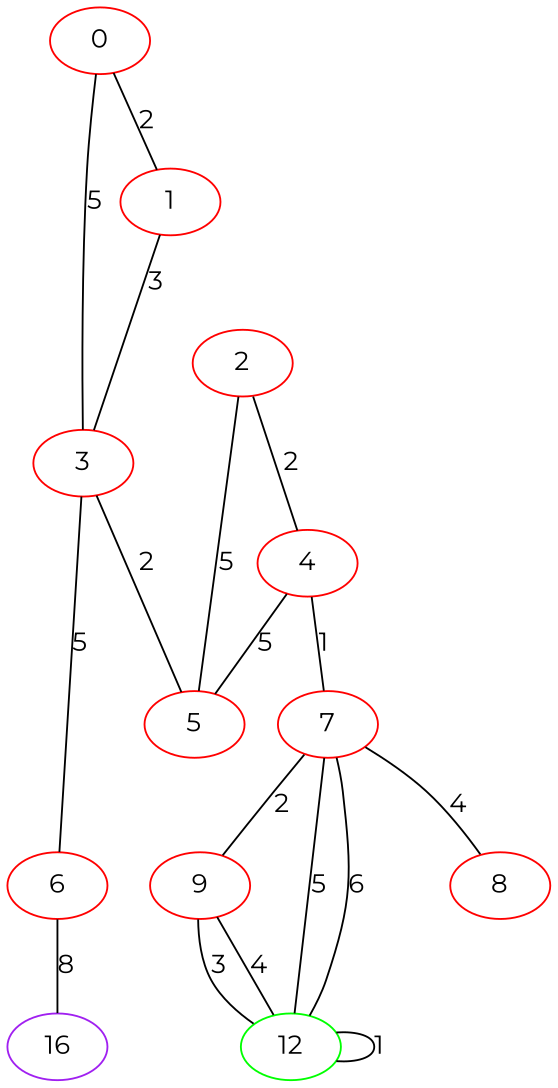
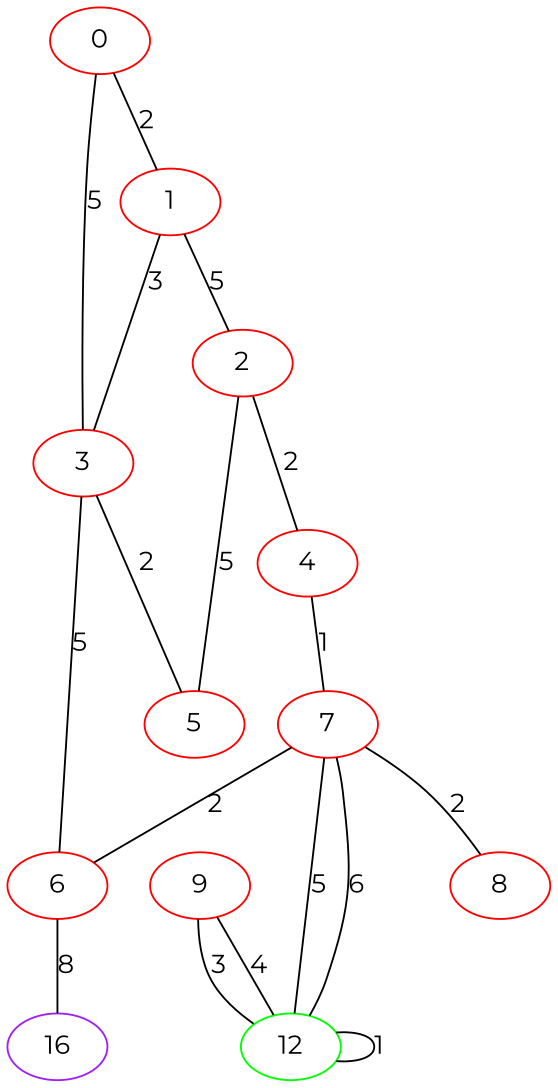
edge "1" -- "2": added, label "5"
edge "4" -- "5": removed, label "5"
edge "7" -- "9": now "7" -- "6"
edge "7" -- "8": label "4" -> "2"
